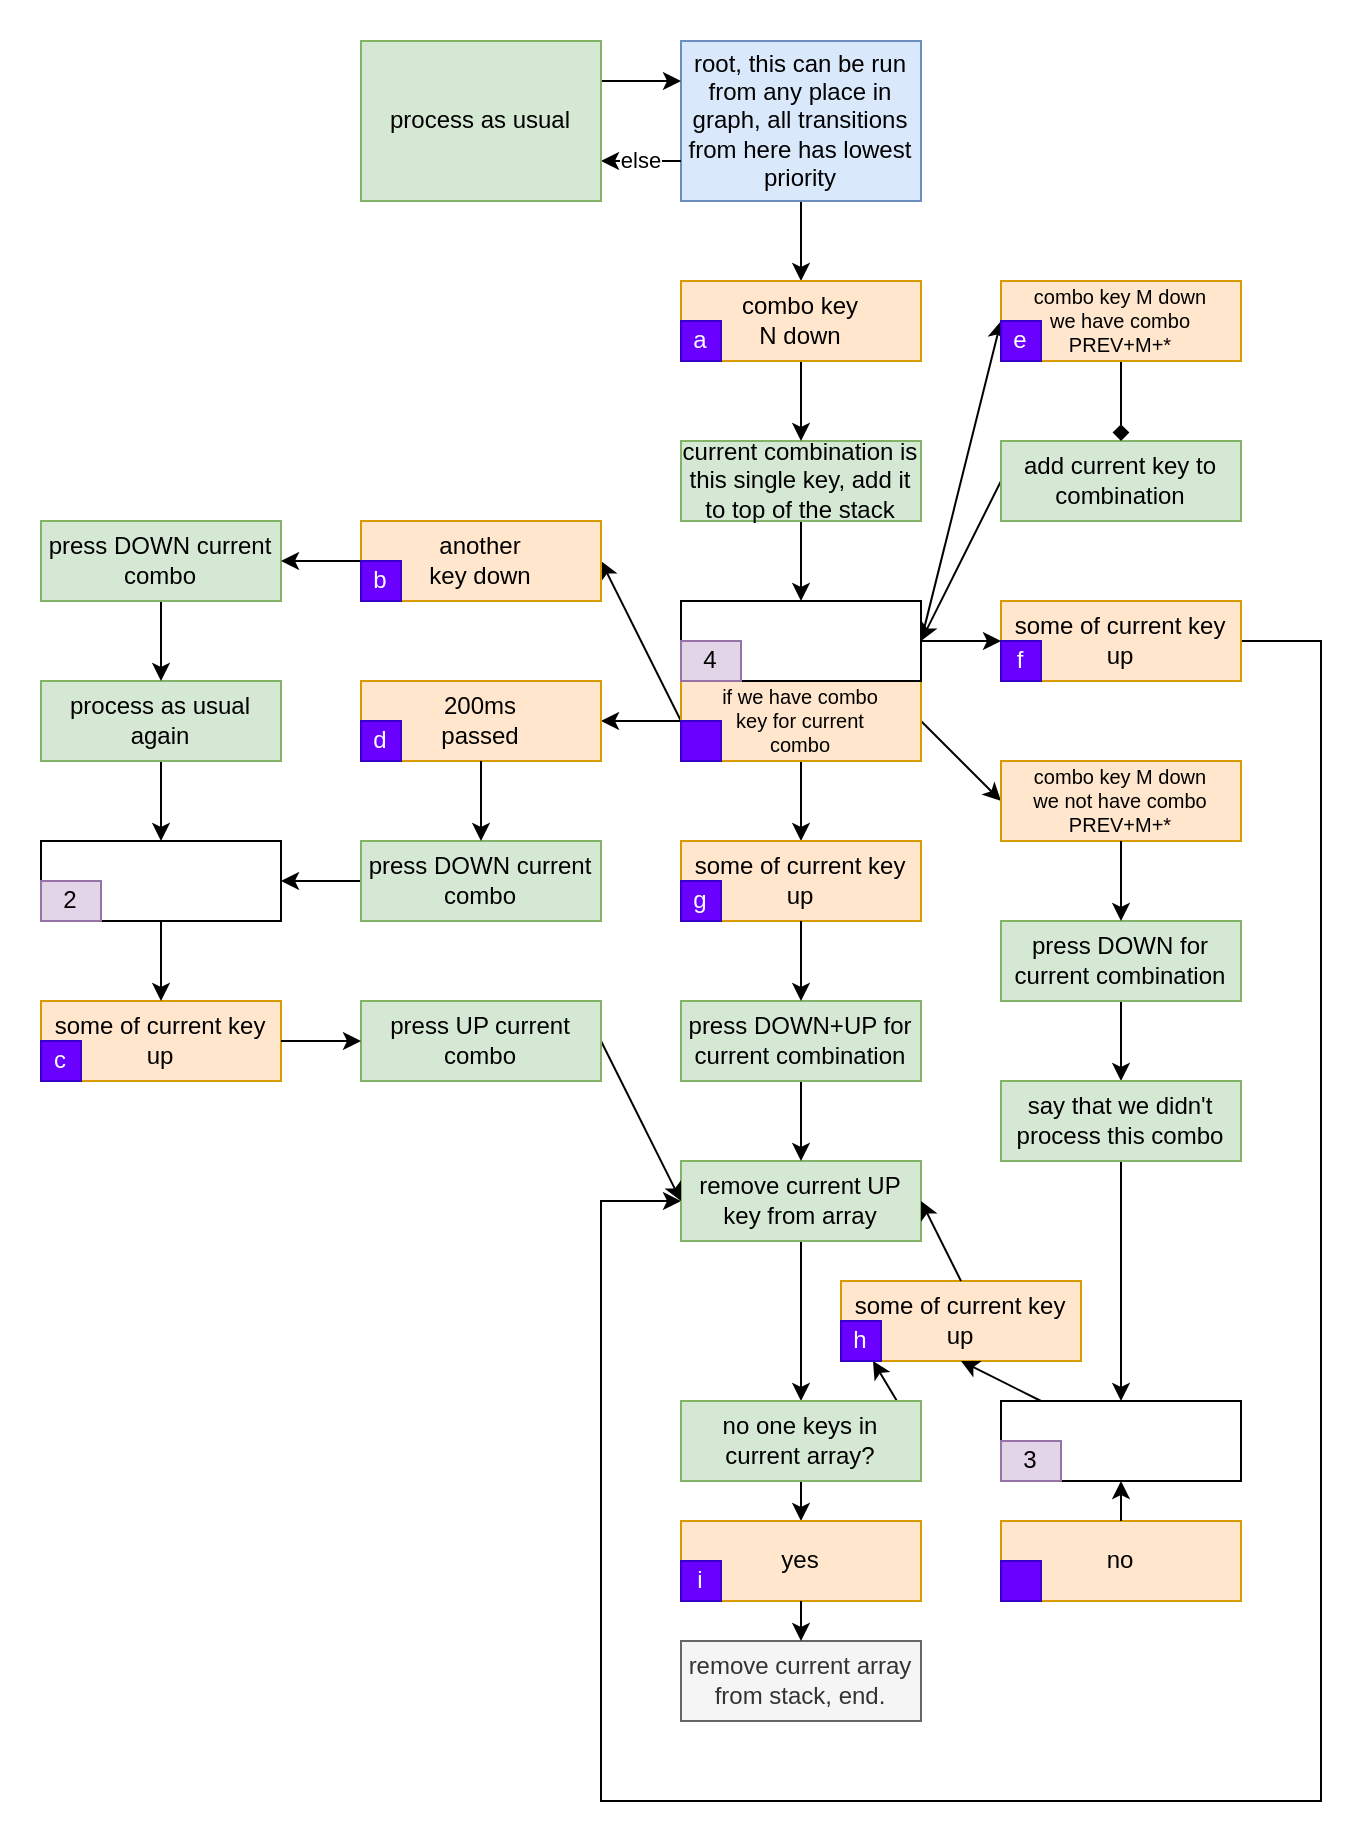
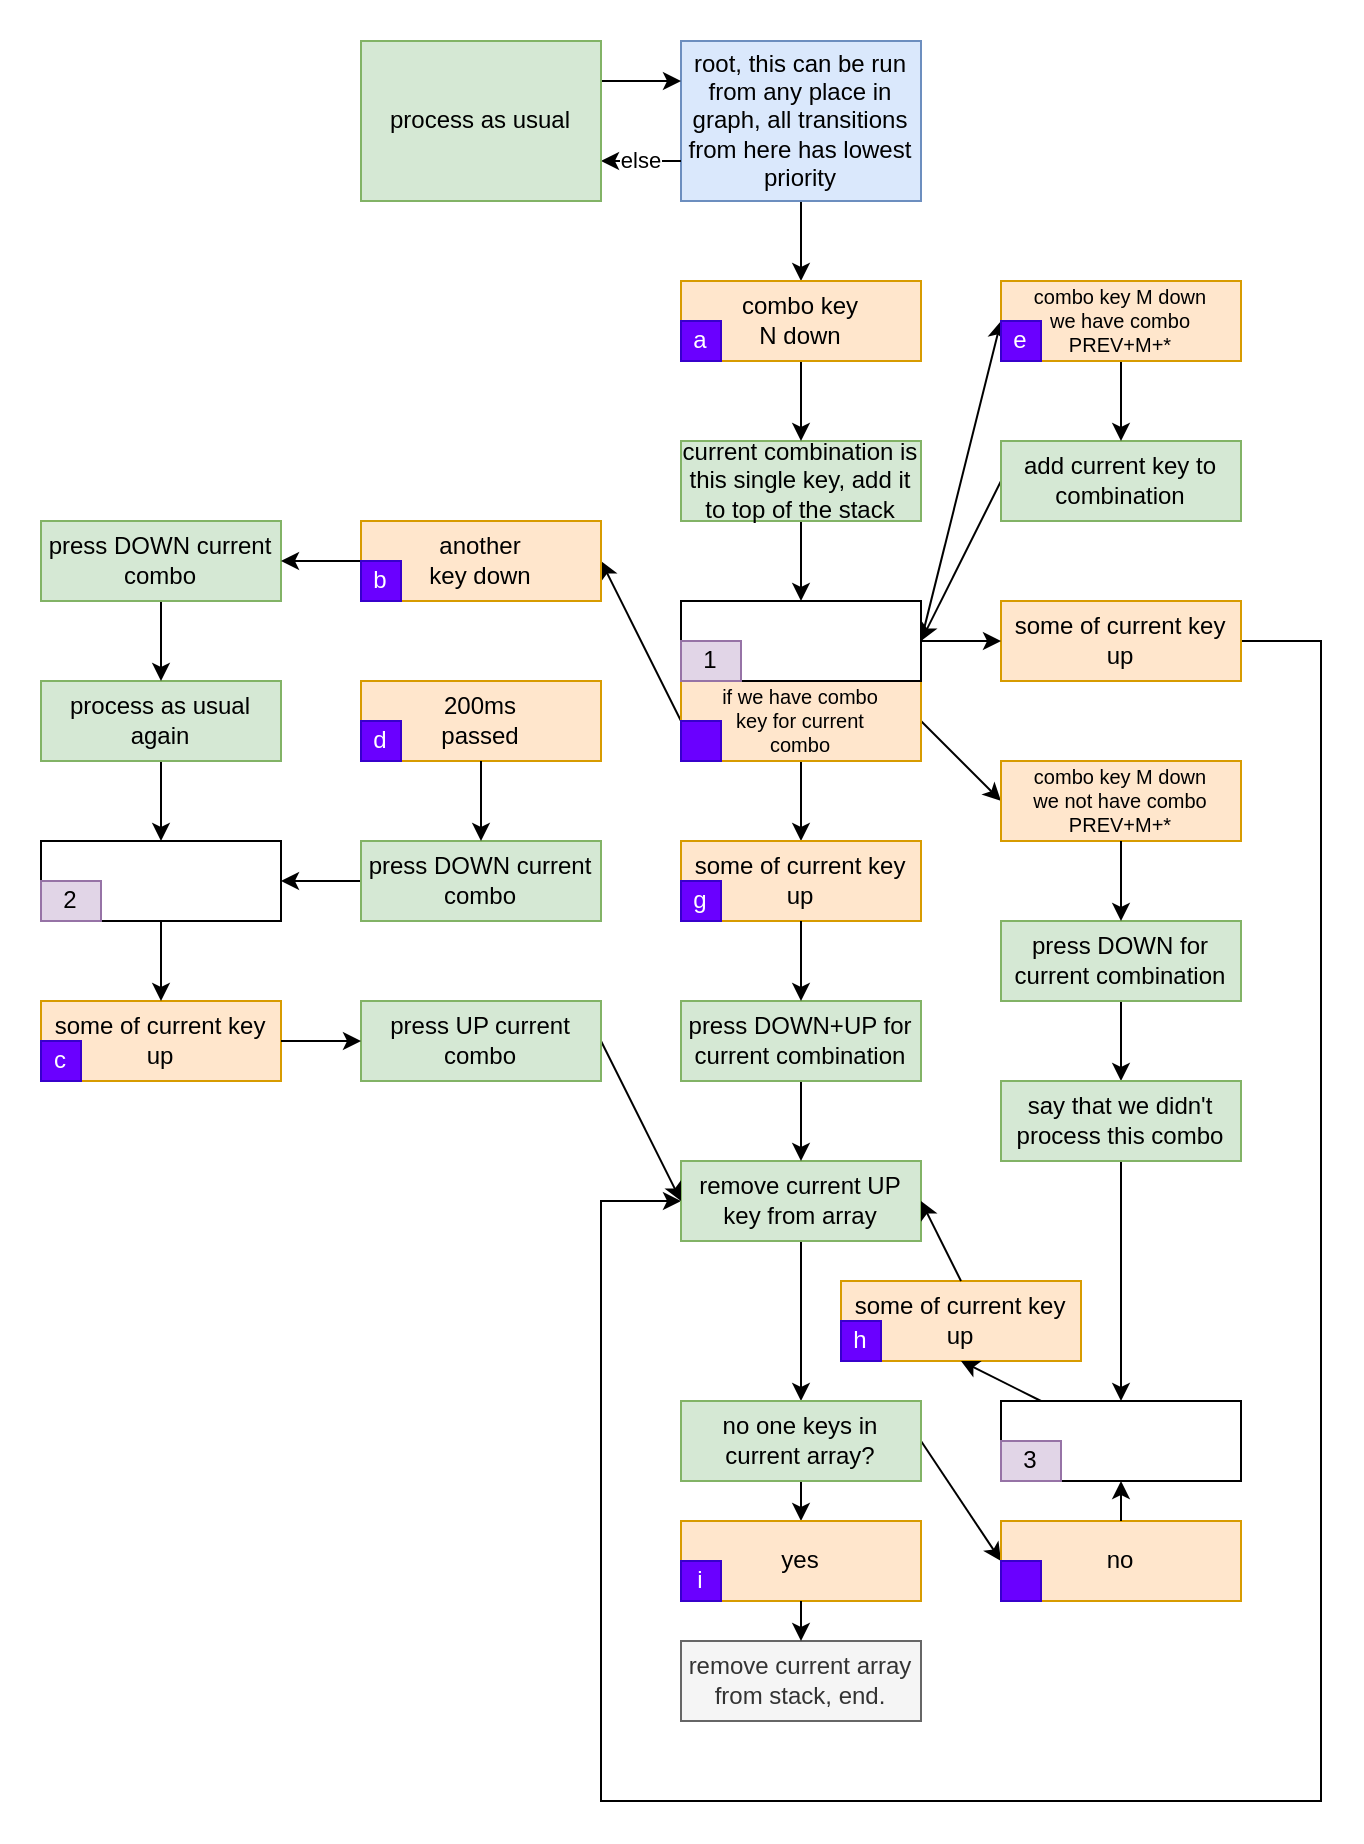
edge "combo key M down we have combo PREV+M+*" -> "add current key to combination": arrowhead diamond -> classic
node "4": label "4" -> "1"
node "f": removed
edge "if we have combo key for current combo" -> "200ms passed": removed
edge "no one keys in current array?" -> "h": now "no one keys in current array?" -> "no"
